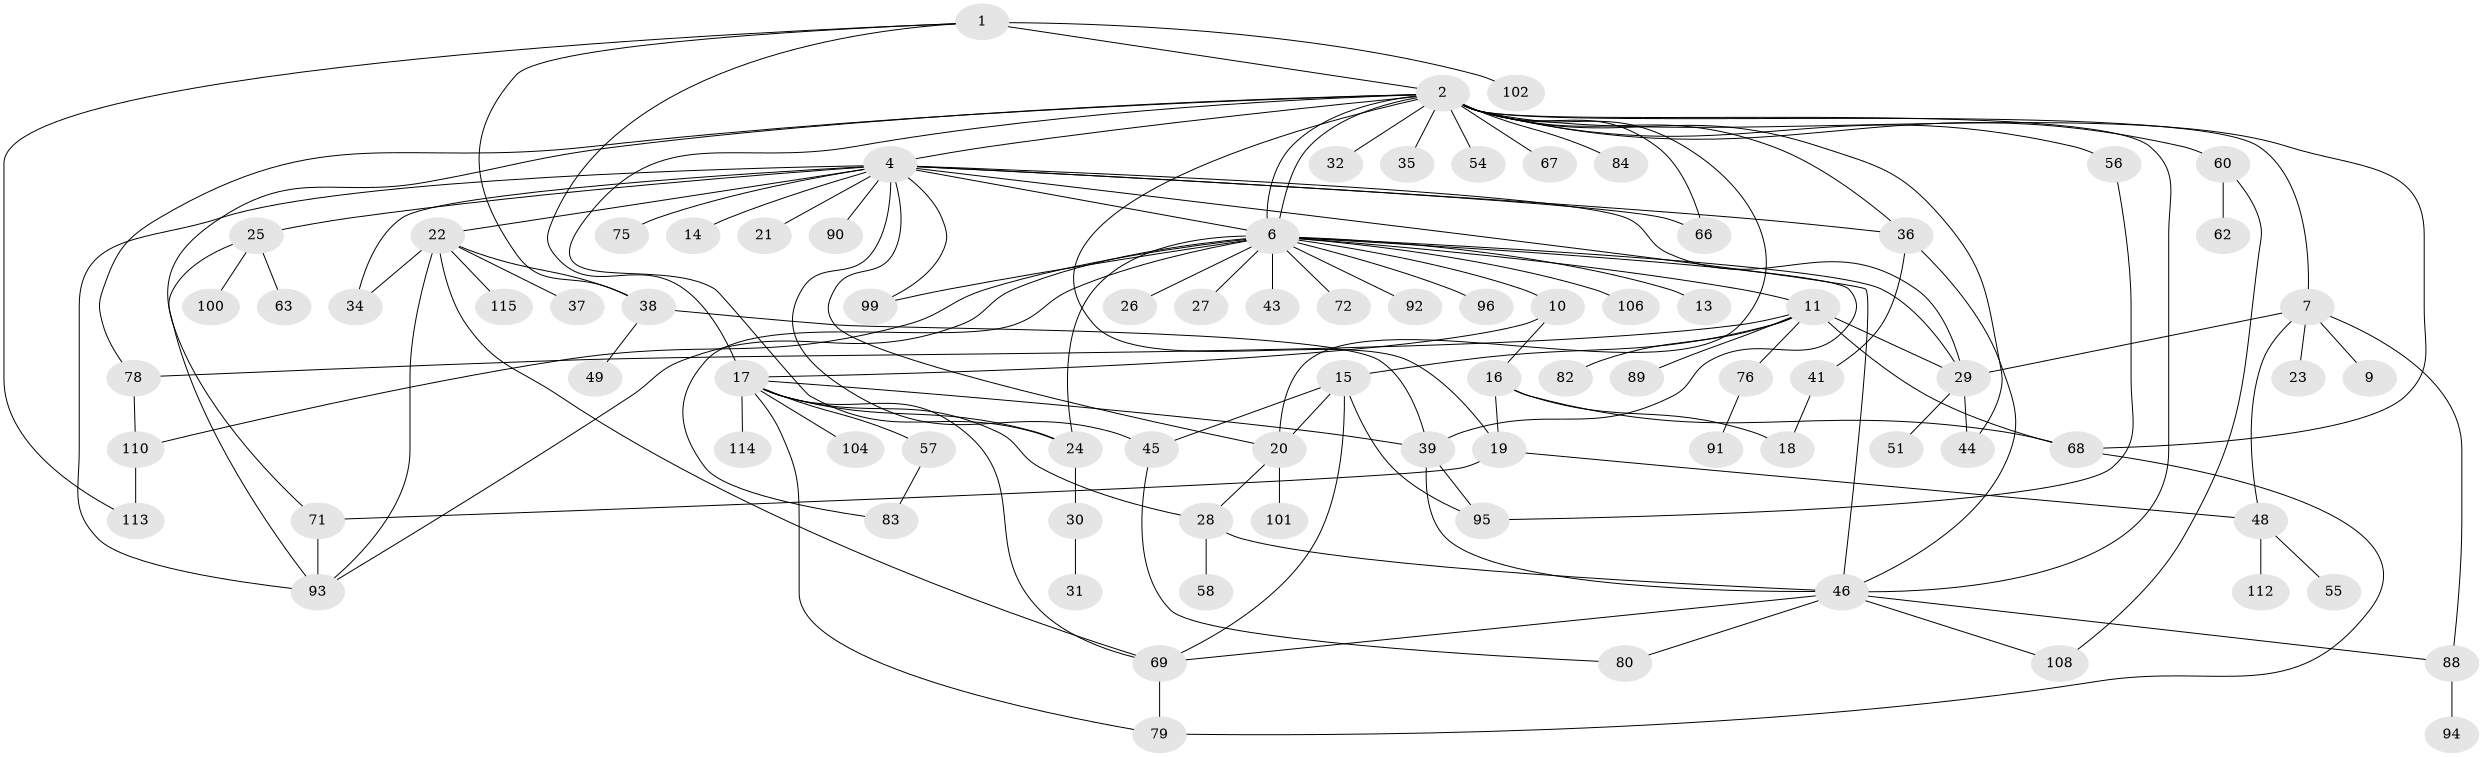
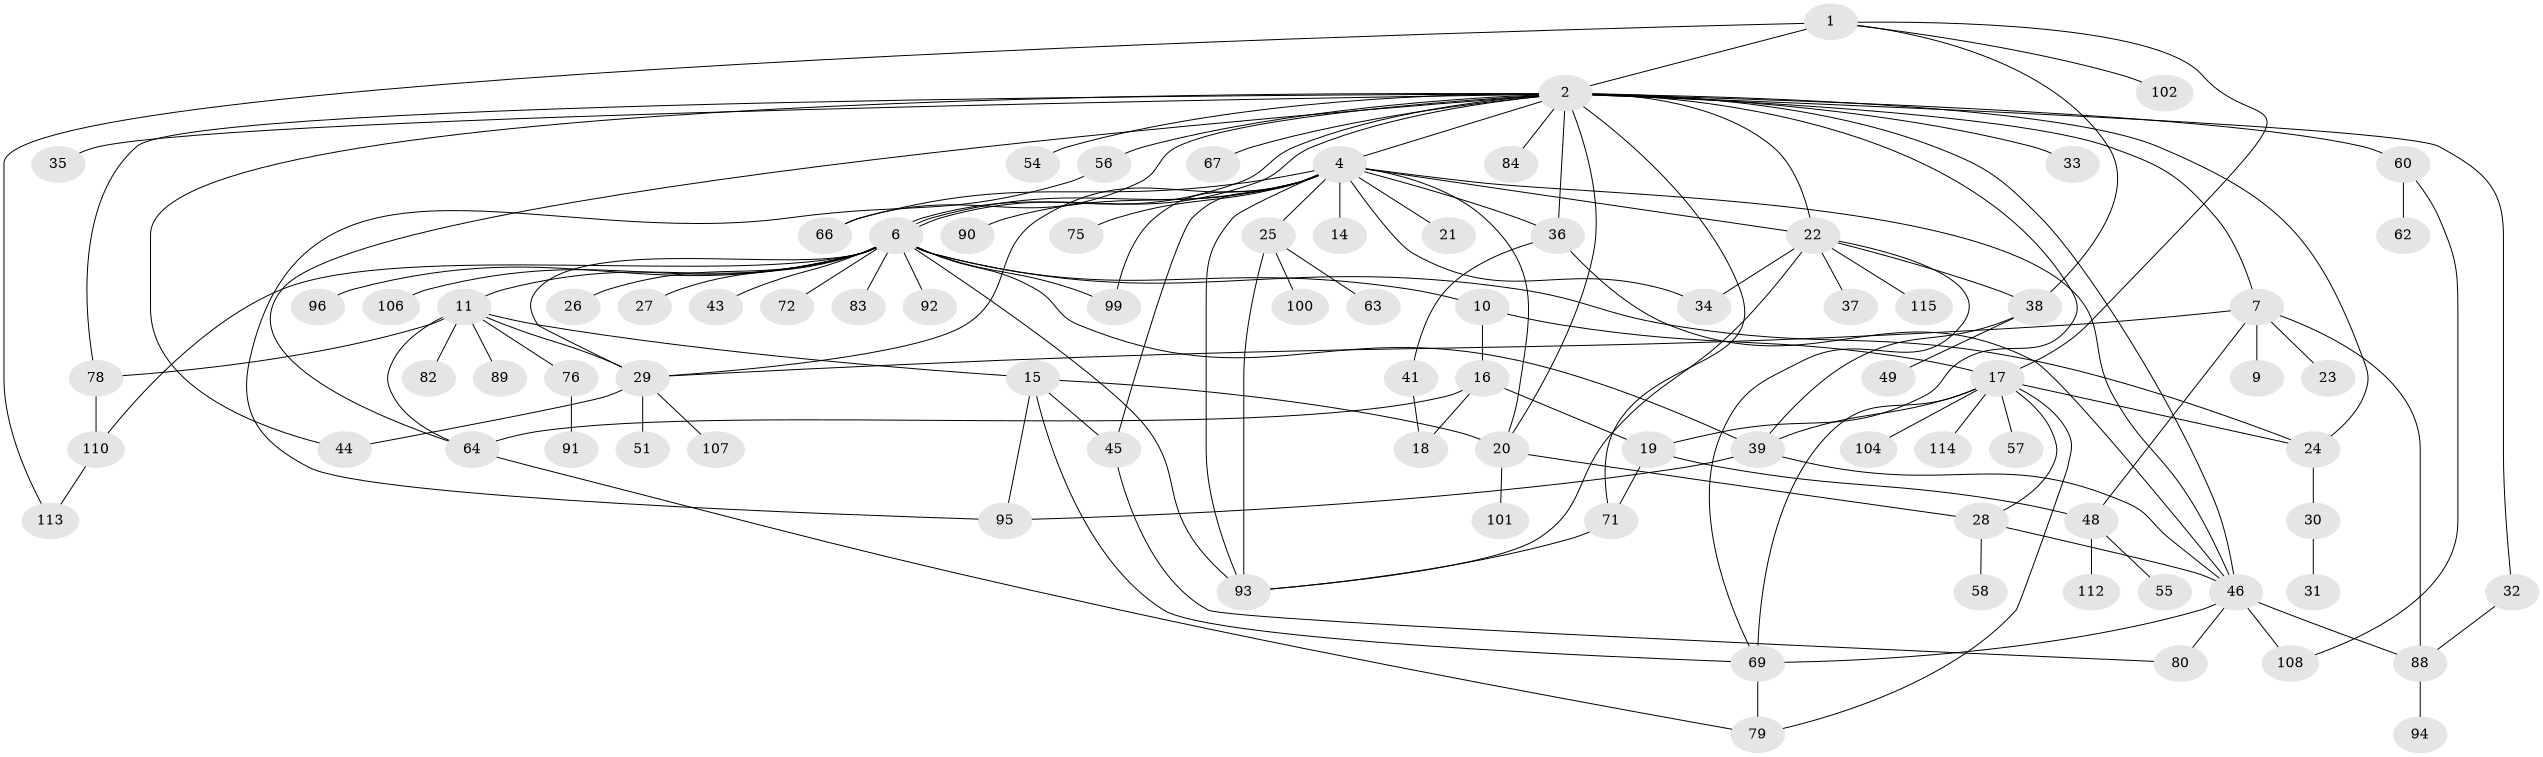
edge "2" -- "22": added
node "33": added
node "13": removed
node "107": added
node "68": label "68" -> "64"
edge "57" -- "83": removed
edge "32" -- "88": added
